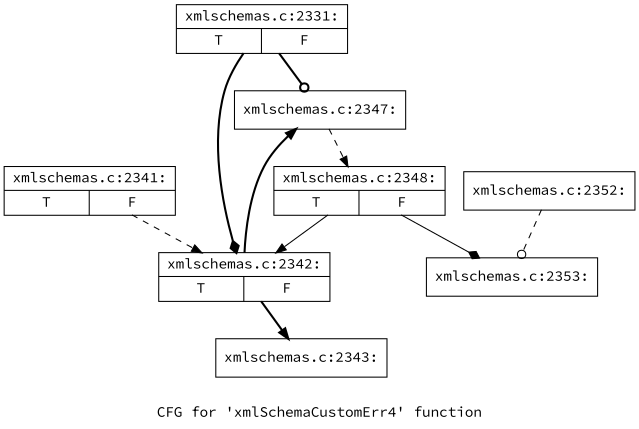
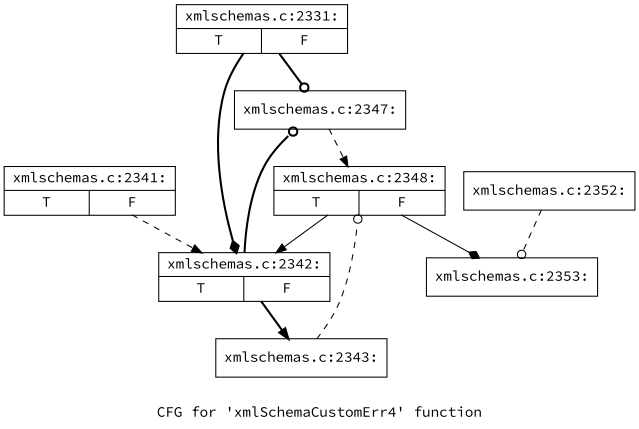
edge "xmlschemas.c:2342:" -> "xmlschemas.c:2347:": arrowhead normal -> odot
edge "xmlschemas.c:2343:" -> "xmlschemas.c:2348:": added
